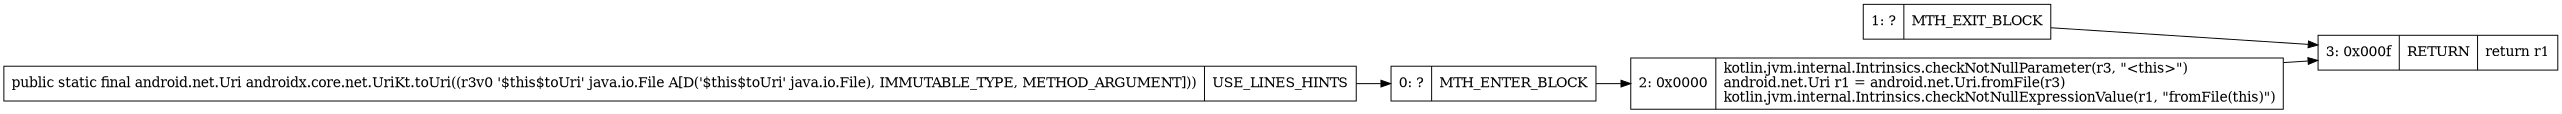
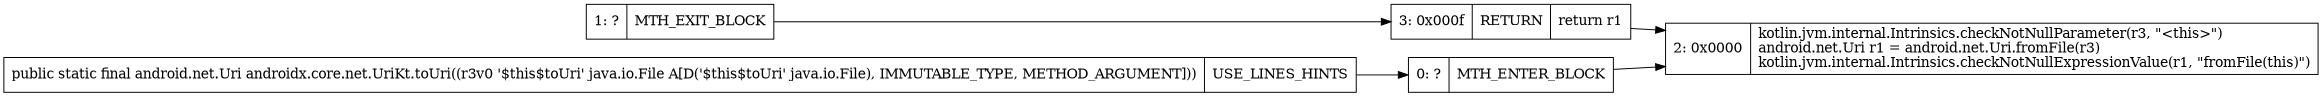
edge "2: 0x0000" -> "3: 0x000f": reversed
